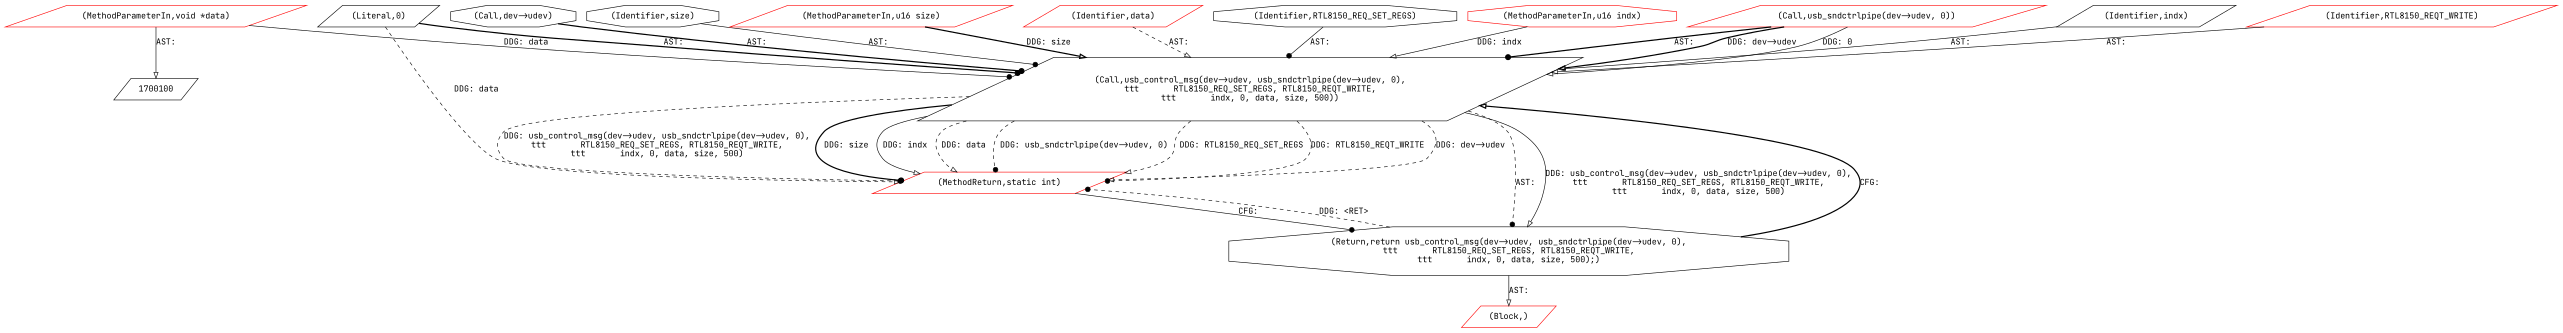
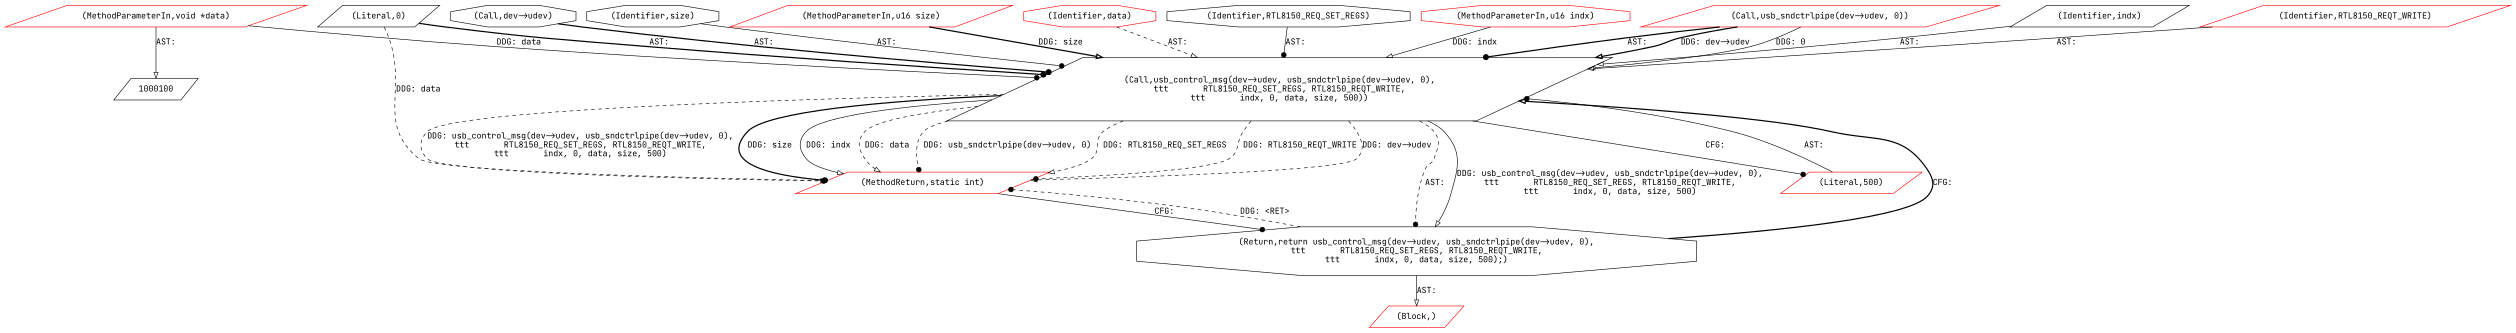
node "(Identifier,data)": shape parallelogram -> octagon
node "1700100": label "1700100" -> "1000100"
node "(Literal,500)": added
